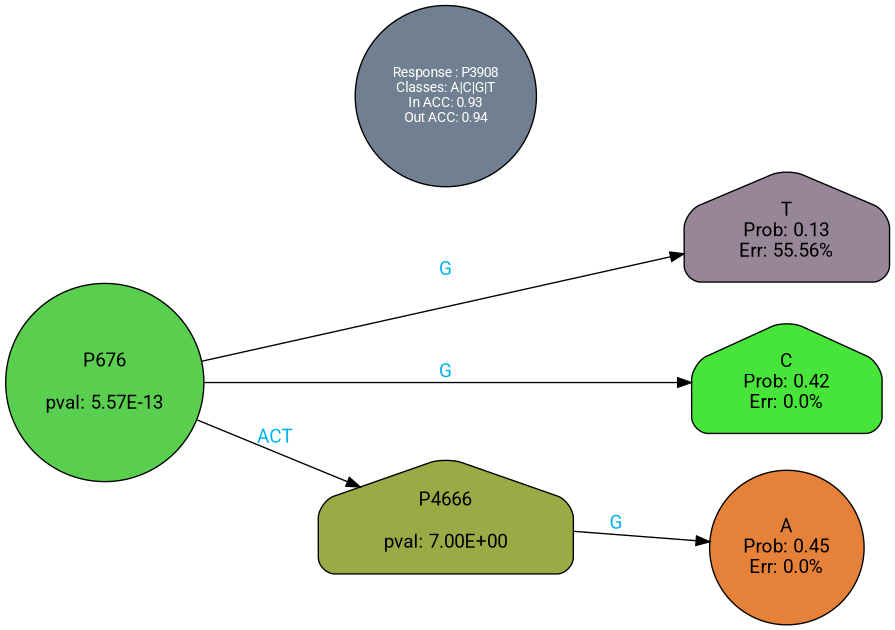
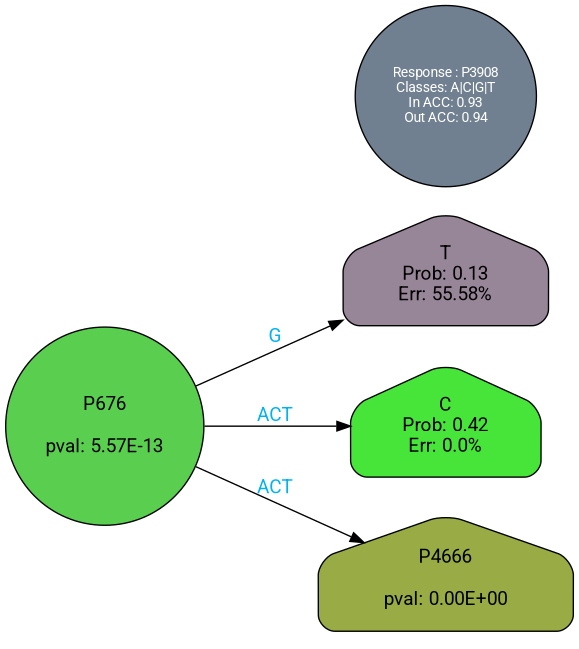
node "T Prob: 0.13 Err: 55.56%": label "T Prob: 0.13 Err: 55.56%" -> "T Prob: 0.13 Err: 55.58%"
edge "P676 pval: 5.57E-13" -> "C Prob: 0.42 Err: 0.0%": label "G" -> "ACT"
node "P4666 pval: 7.00E+00": label "P4666 pval: 7.00E+00" -> "P4666 pval: 0.00E+00"
node "A Prob: 0.45 Err: 0.0%": removed
